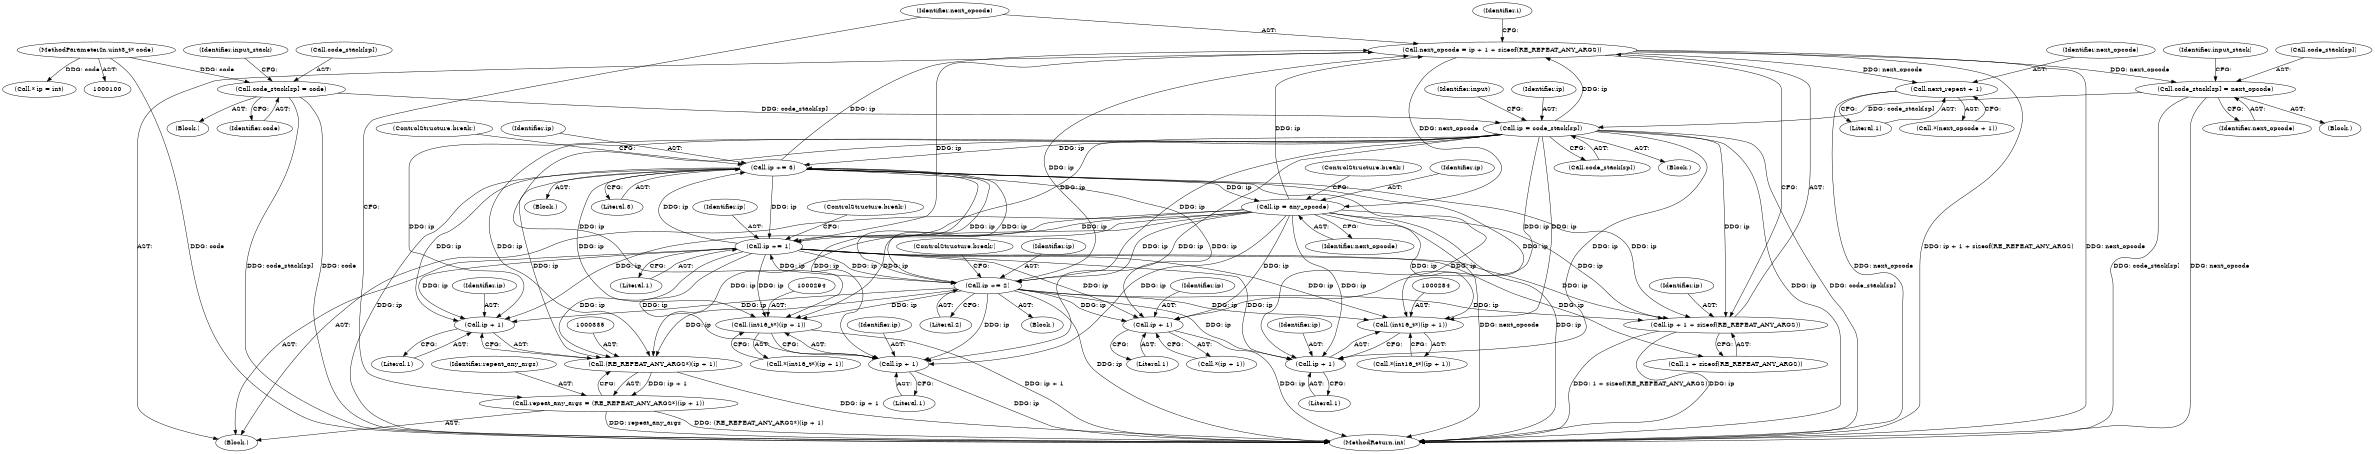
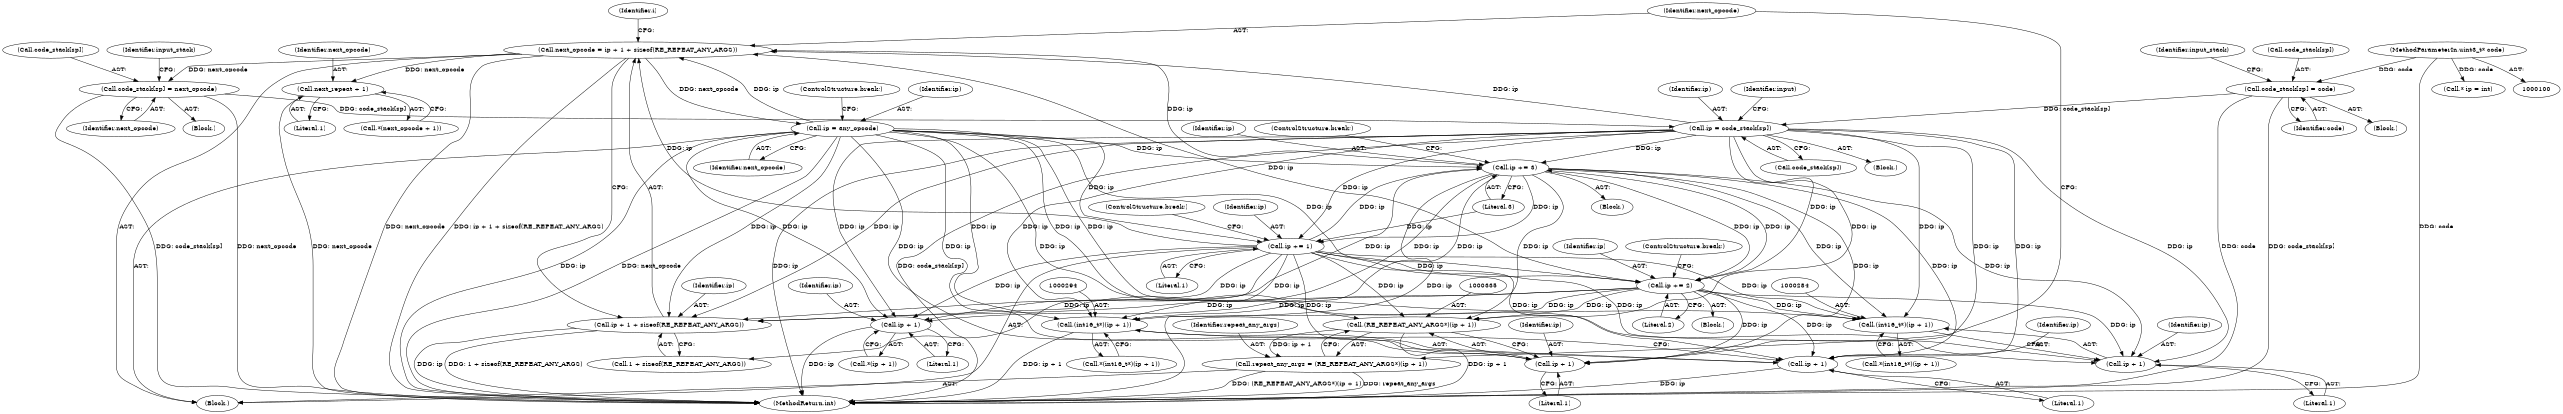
edge "(Call,ip += 3)" -> "(Call,ip = any_opcode)": reversed
edge "(Call,ip += 2)" -> "(Call,ip += 1)": now "(Literal,3)" -> "(Call,ip += 1)"
edge "(Call,ip += 2)" -> "(MethodReturn,int)": removed, label "DDG: ip"
